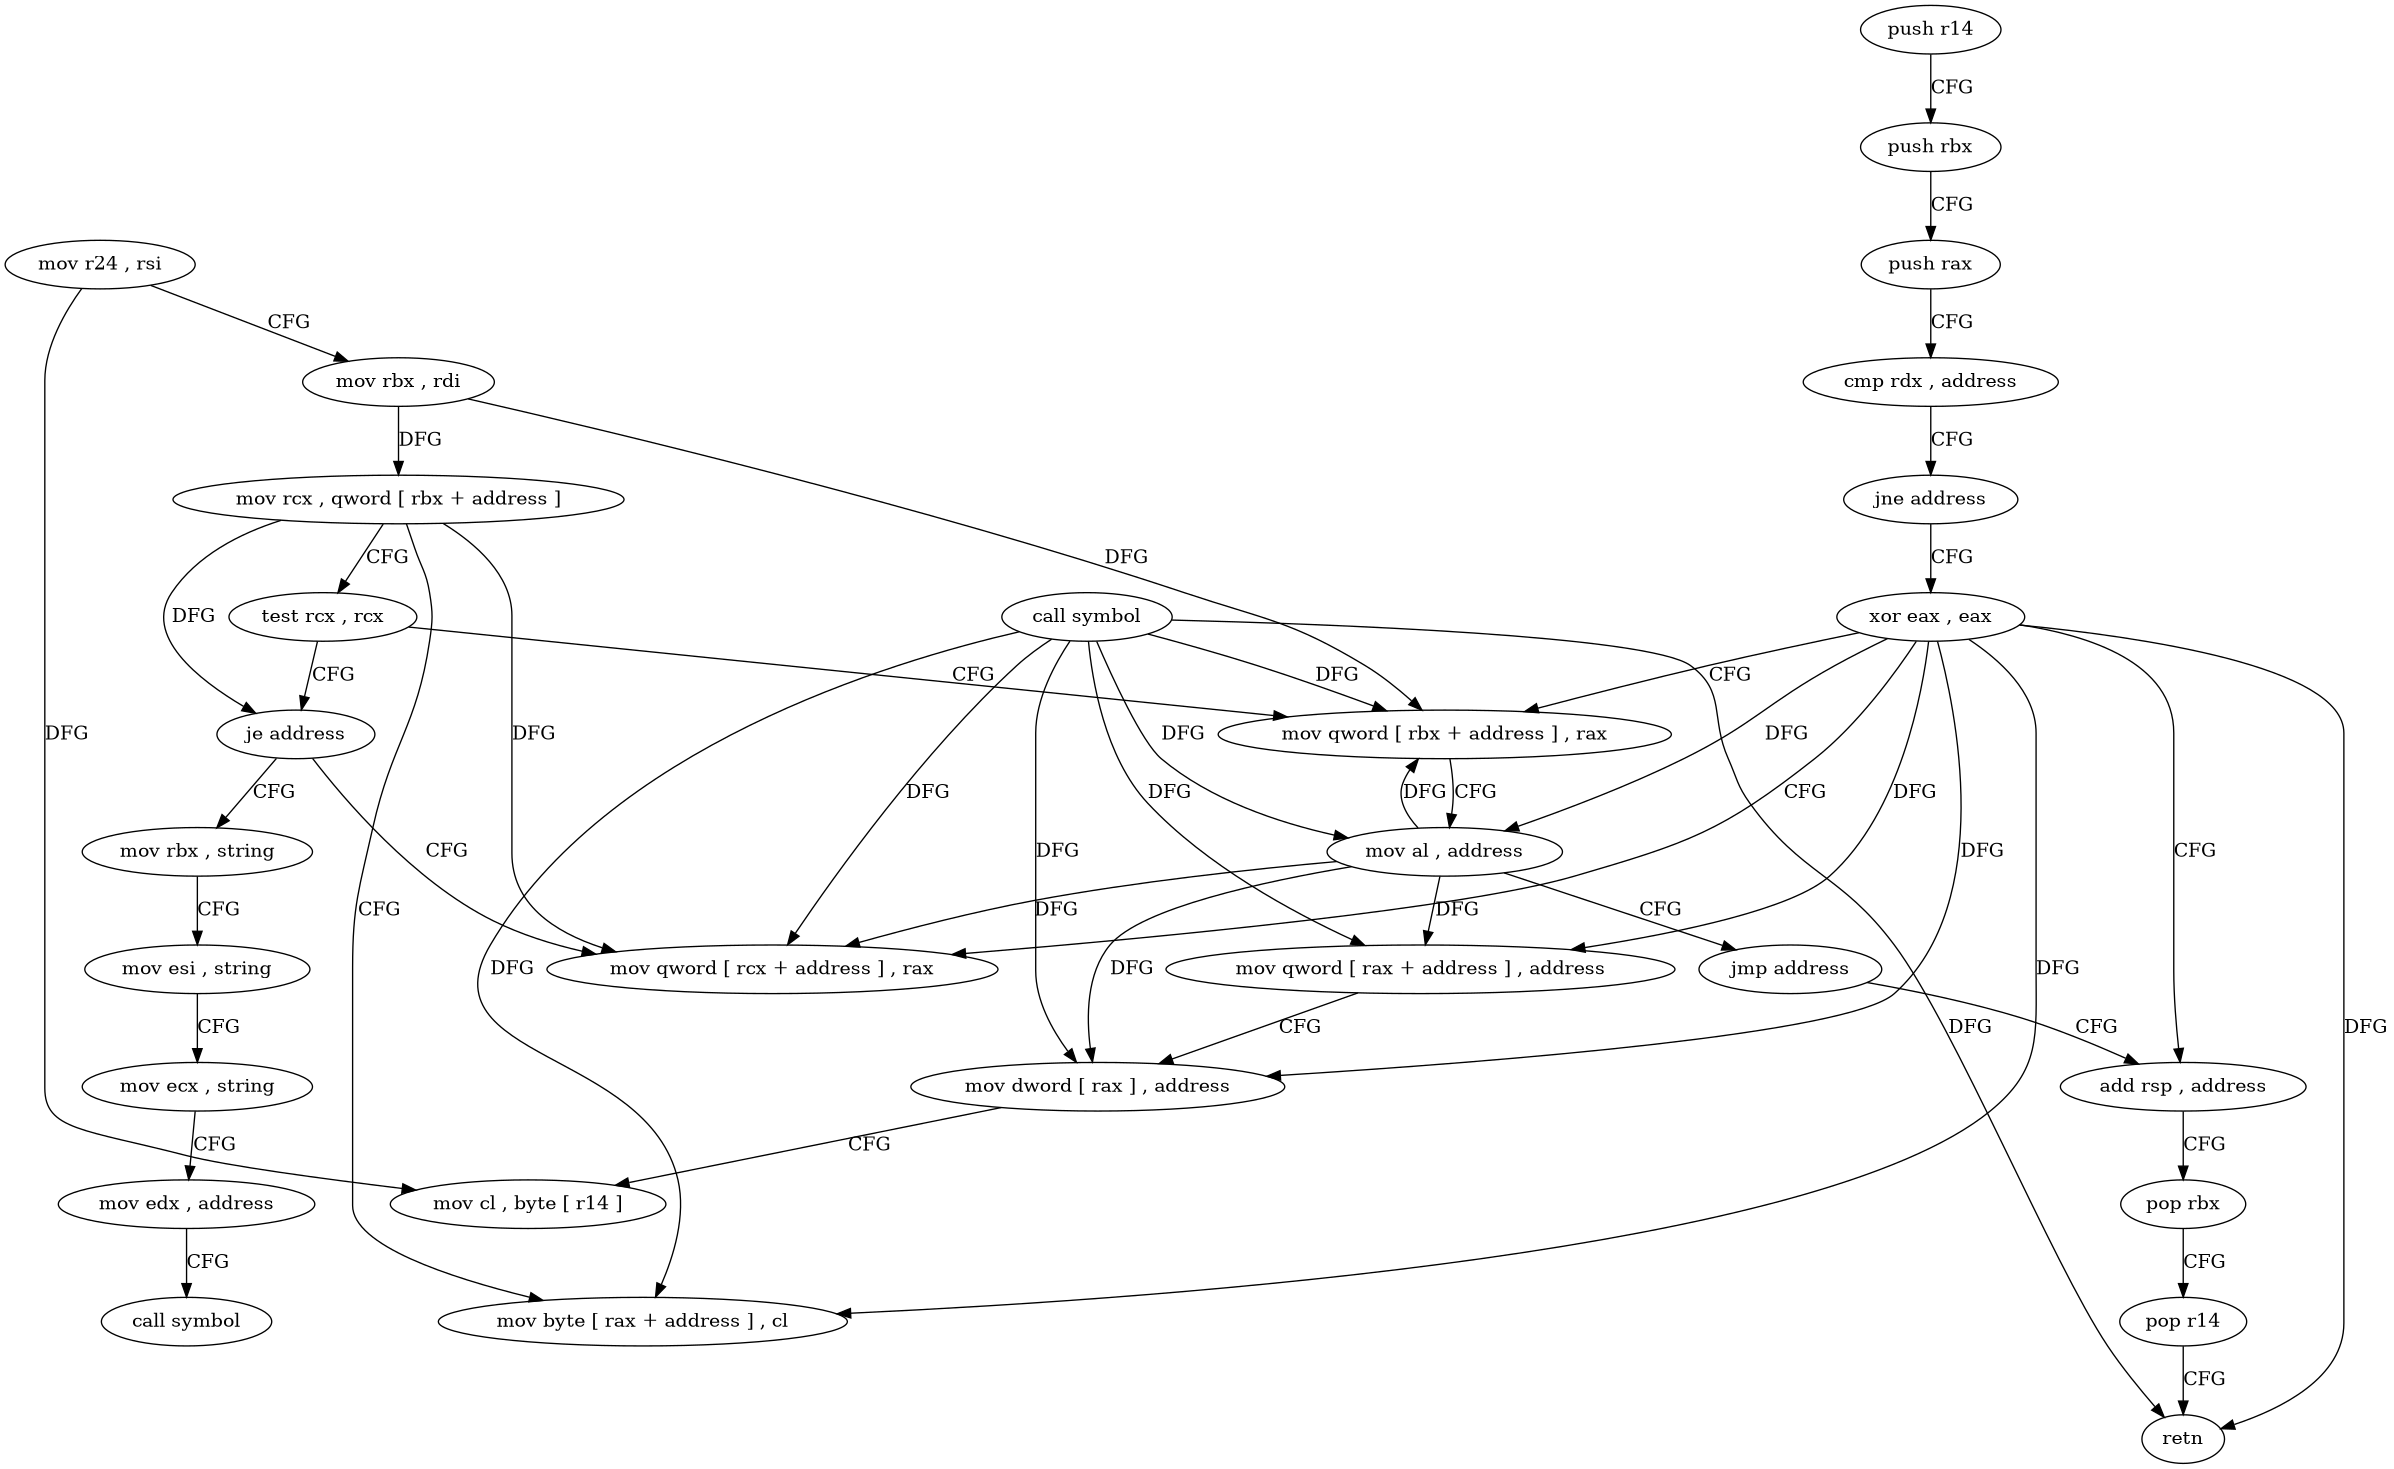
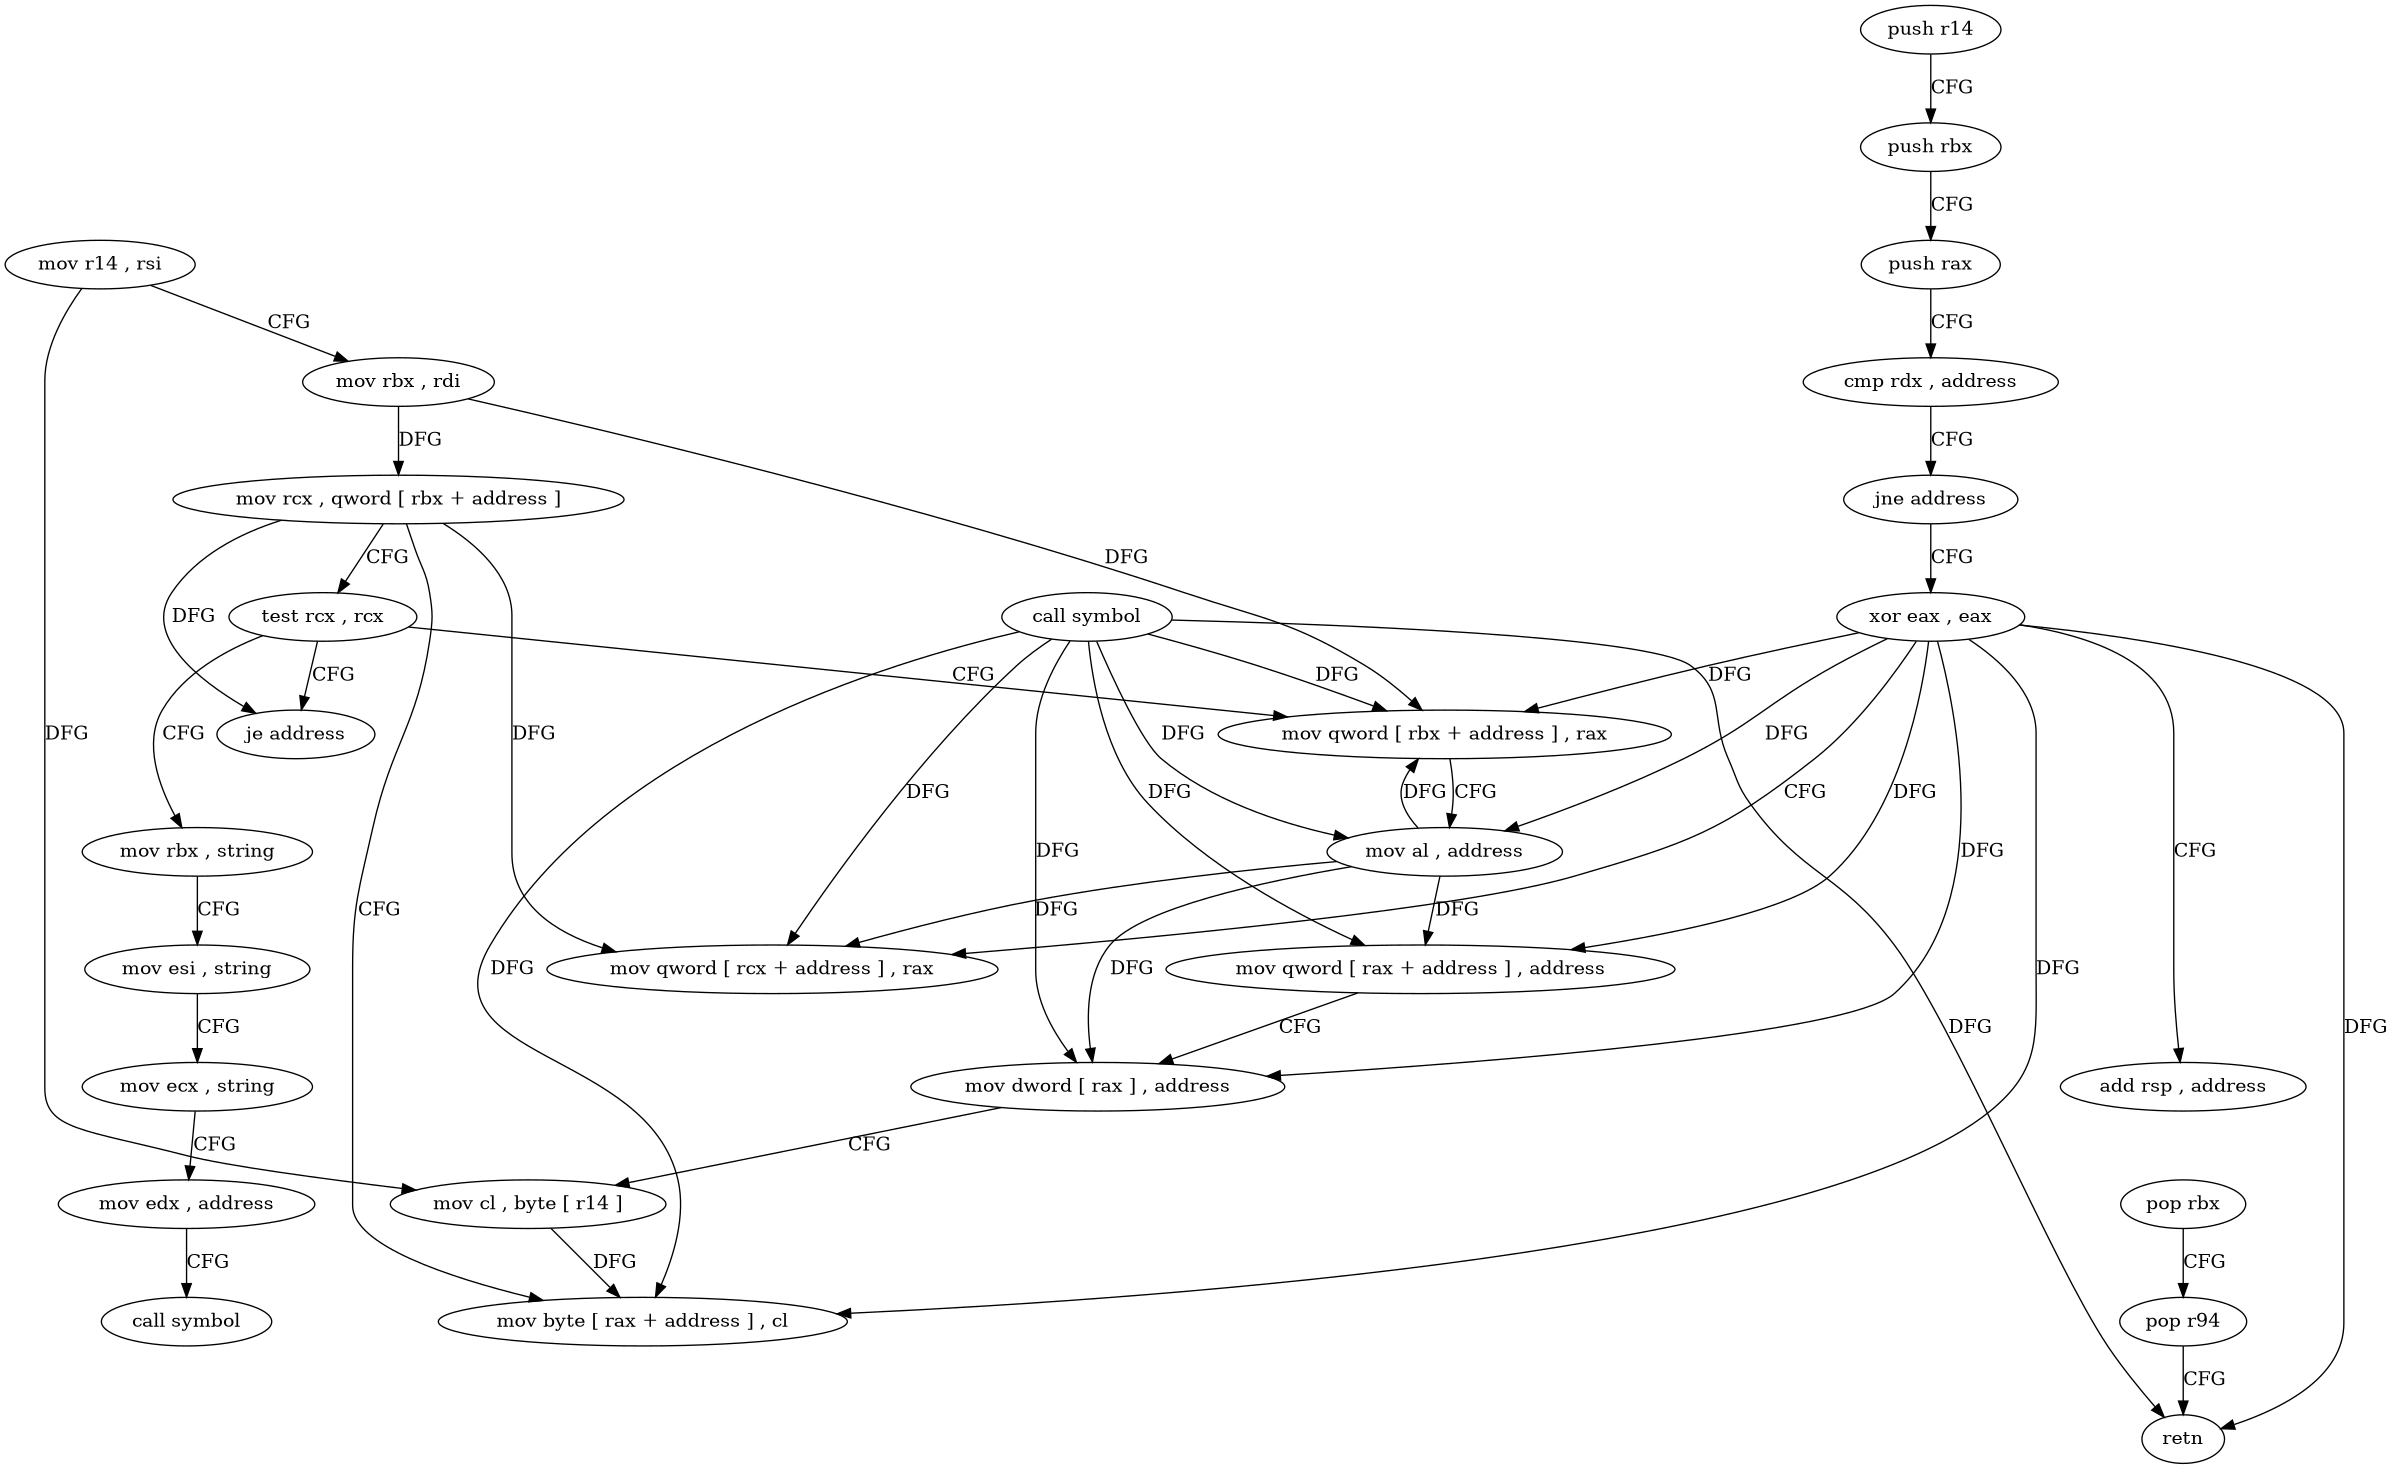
node "mov r24 , rsi": label "mov r24 , rsi" -> "mov r14 , rsi"
edge "xor eax , eax" -> "mov qword [ rbx + address ] , rax": label "CFG" -> "DFG"
edge "je address" -> "mov rbx , string": now "test rcx , rcx" -> "mov rbx , string"
edge "je address" -> "mov qword [ rcx + address ] , rax": removed, label "CFG"
node "jmp address": removed
edge "add rsp , address" -> "pop rbx": removed, label "CFG"
edge "mov cl , byte [ r14 ]" -> "mov byte [ rax + address ] , cl": added, label "DFG"
node "pop r14": label "pop r14" -> "pop r94"
